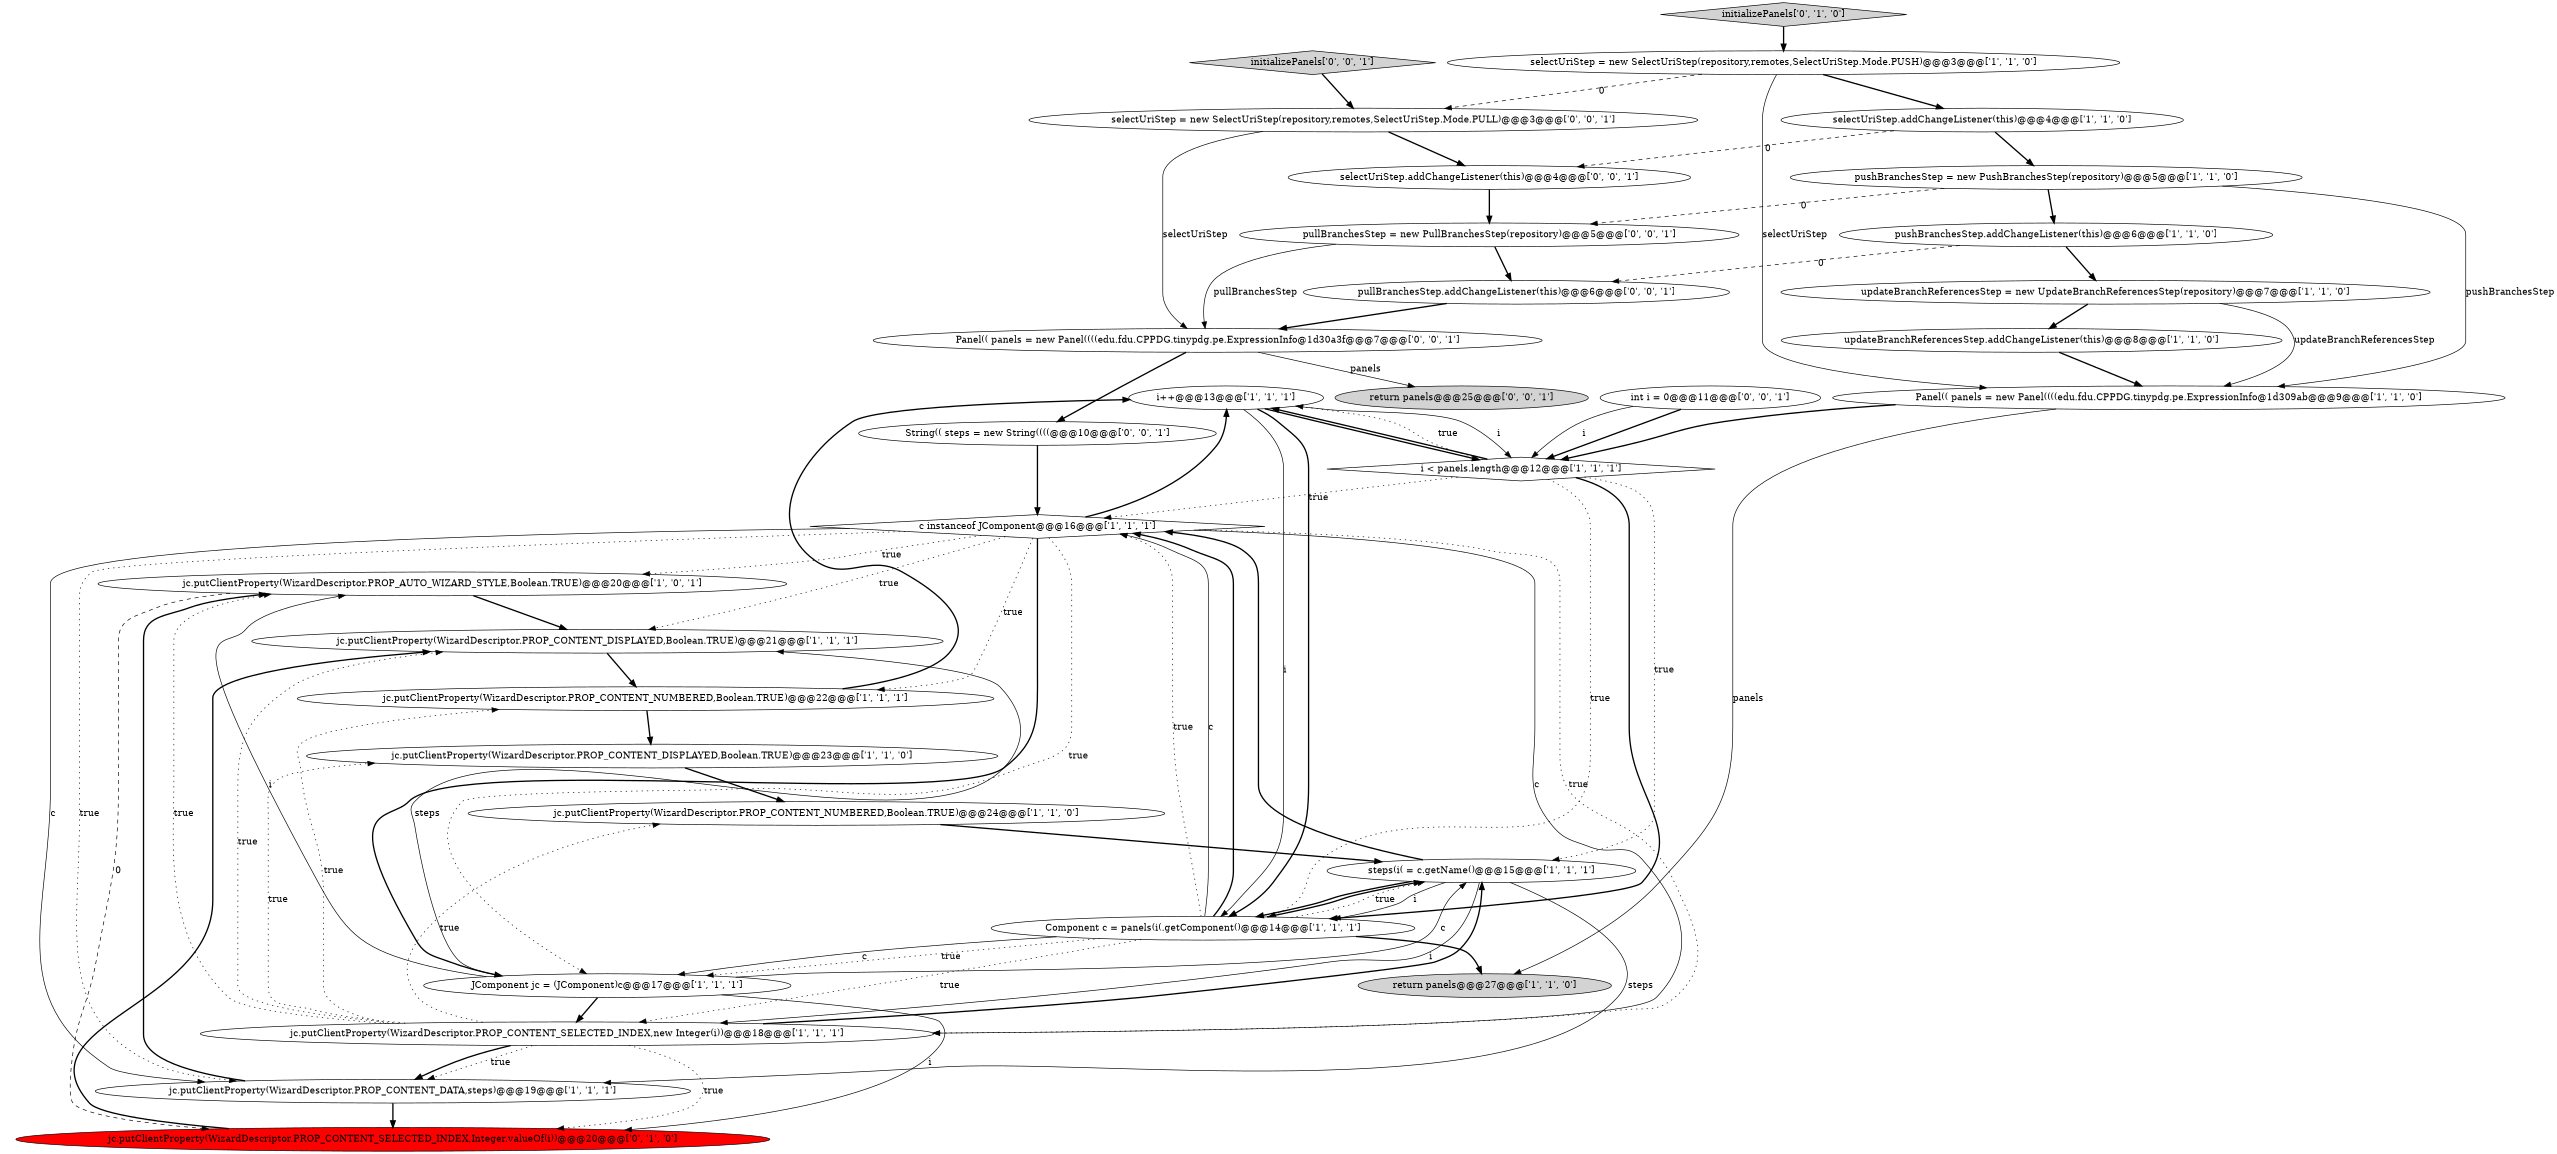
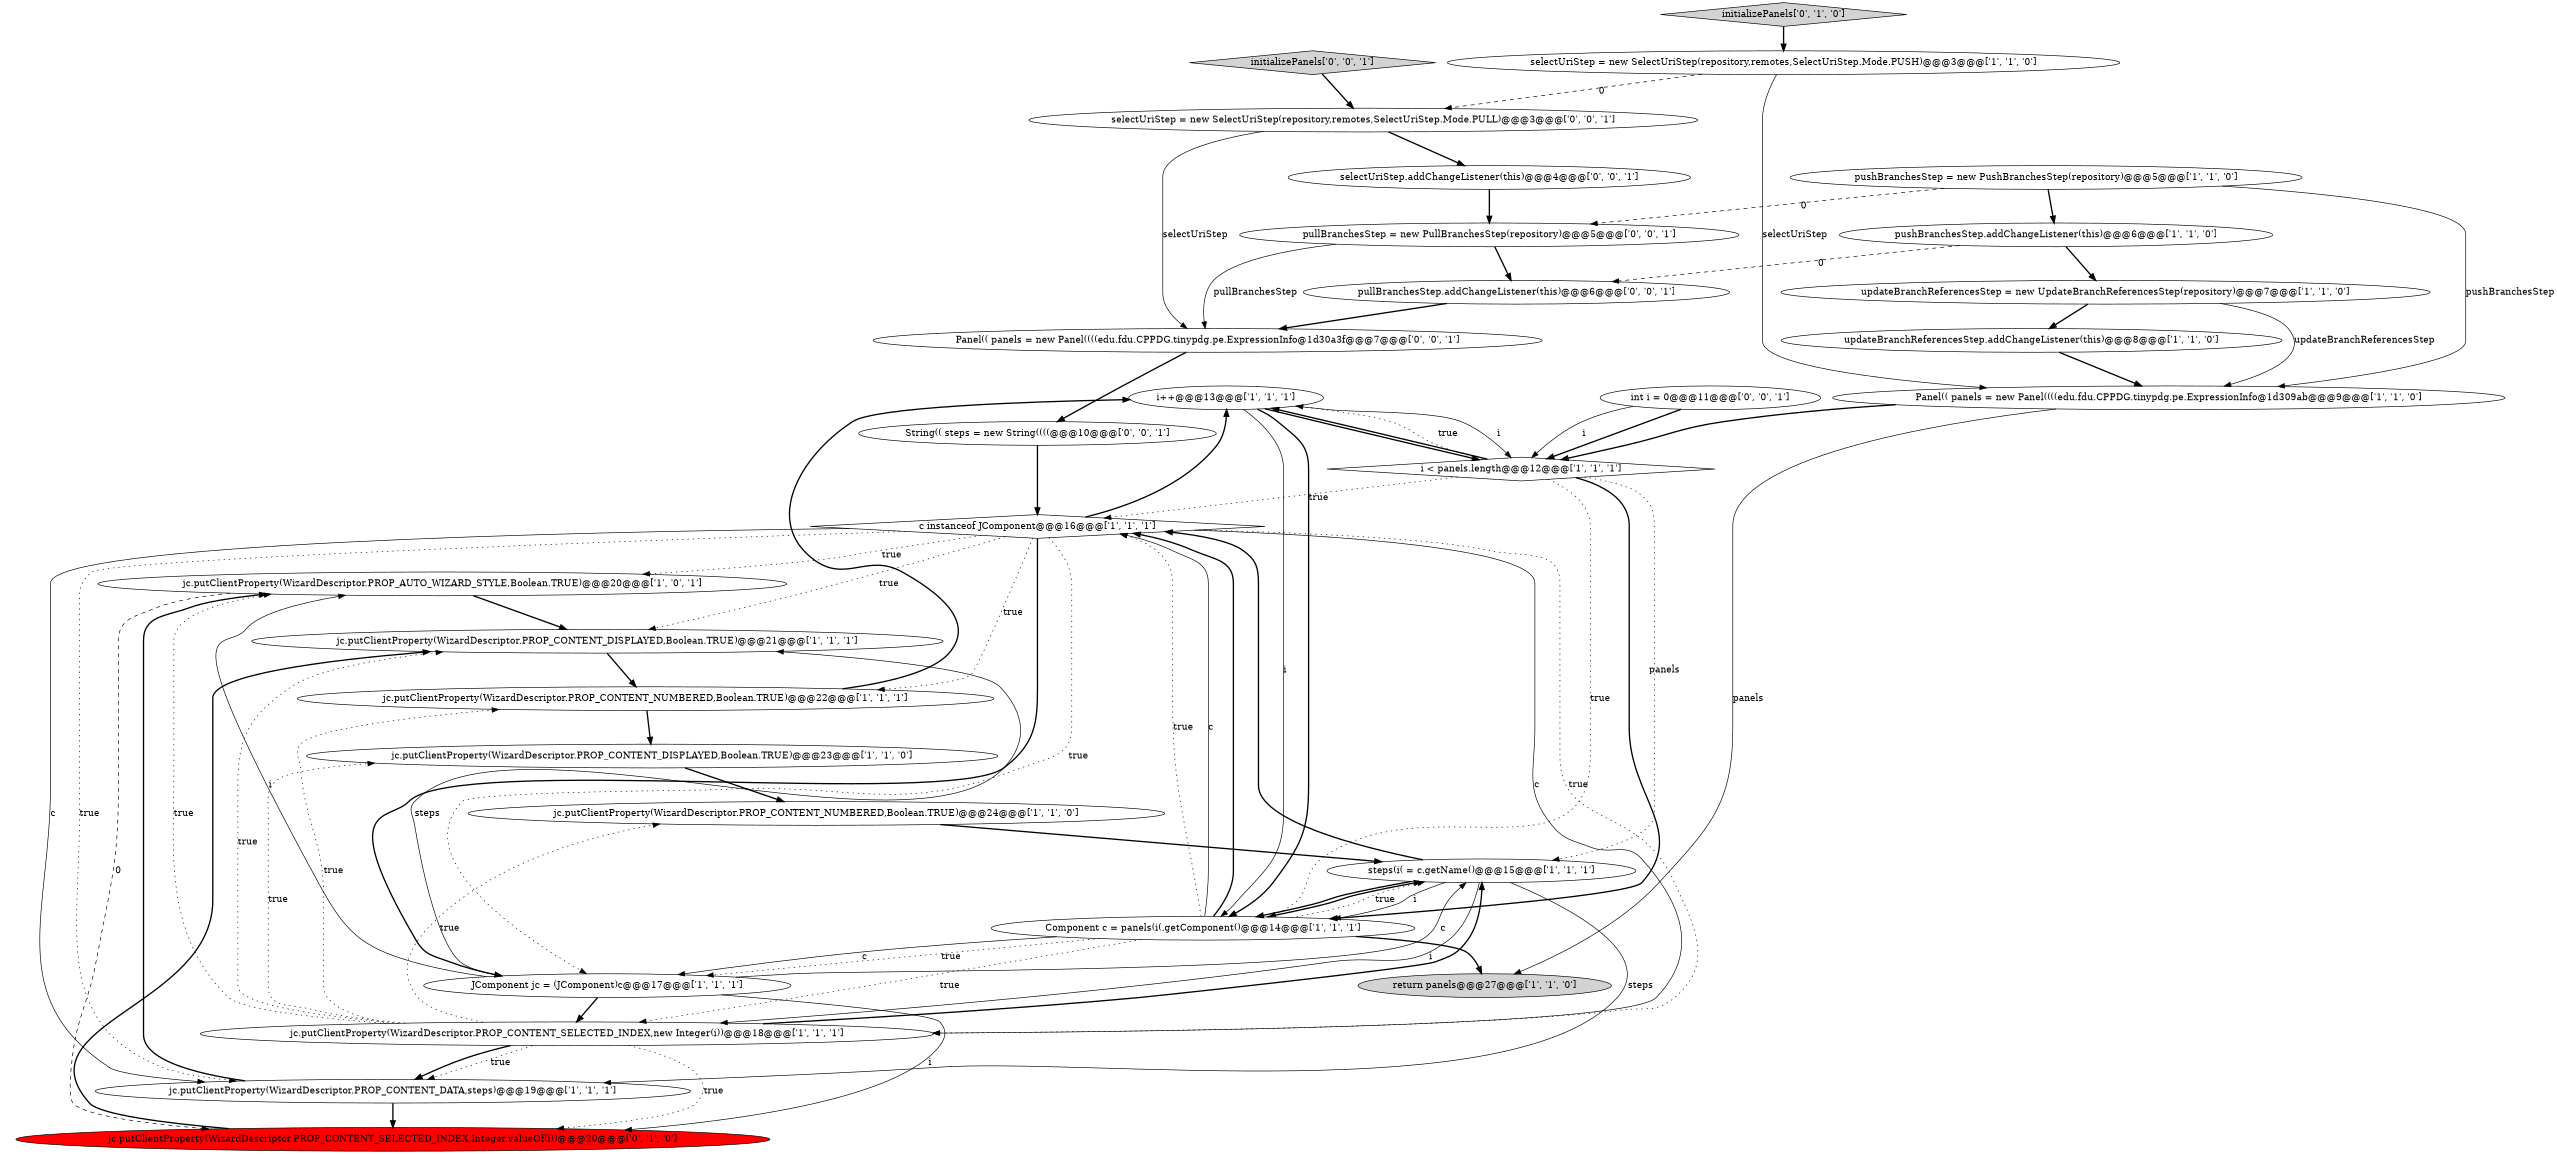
node "selectUriStep.addChangeListener(this)@@@4@@@['1', '1', '0']": removed
node "return panels@@@25@@@['0', '0', '1']": removed
edge "i < panels.length@@@12@@@['1', '1', '1']" -> "steps(i( = c.getName()@@@15@@@['1', '1', '1']": label "true" -> "panels"
